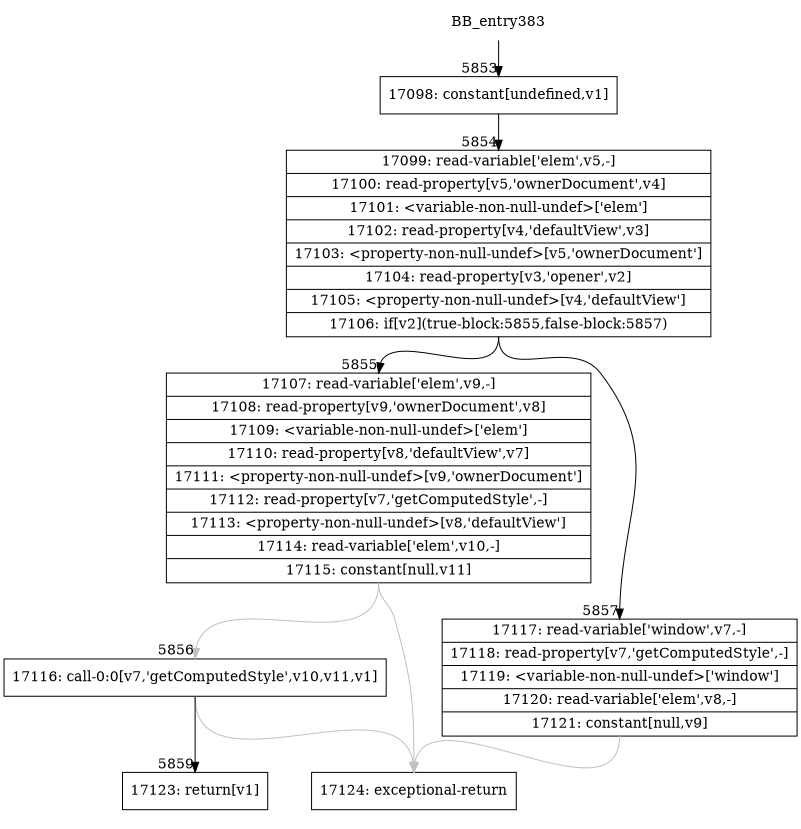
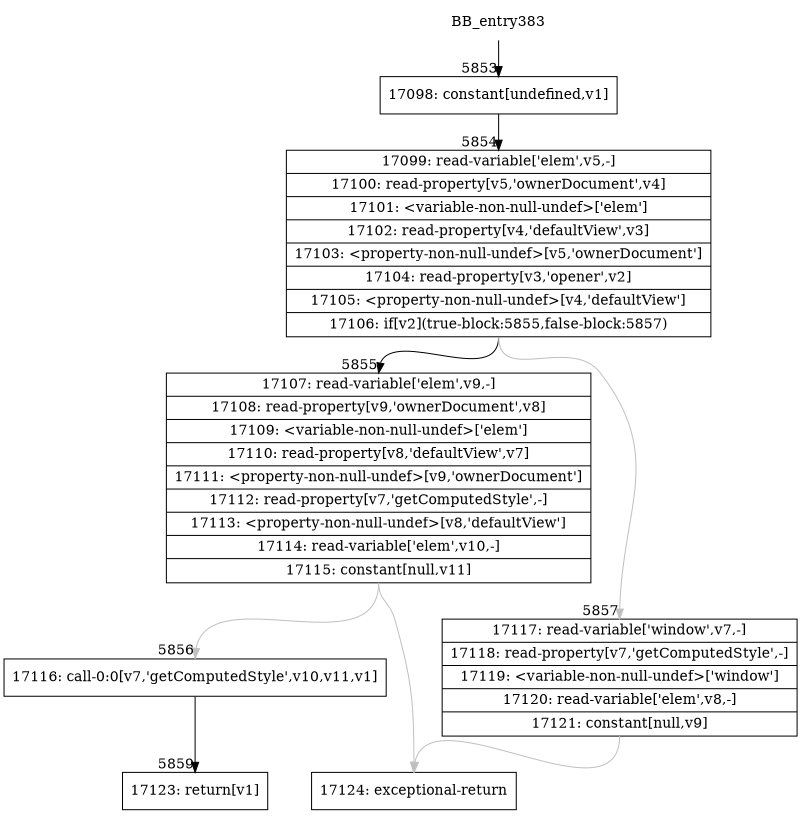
edge "17099: read-variable['elem',v5,-]" -> "17117: read-variable['window',v7,-]": color black -> gray
edge "17116: call-0:0[v7,'getComputedStyle',v10,v11,v1]" -> "17124: exceptional-return": removed
